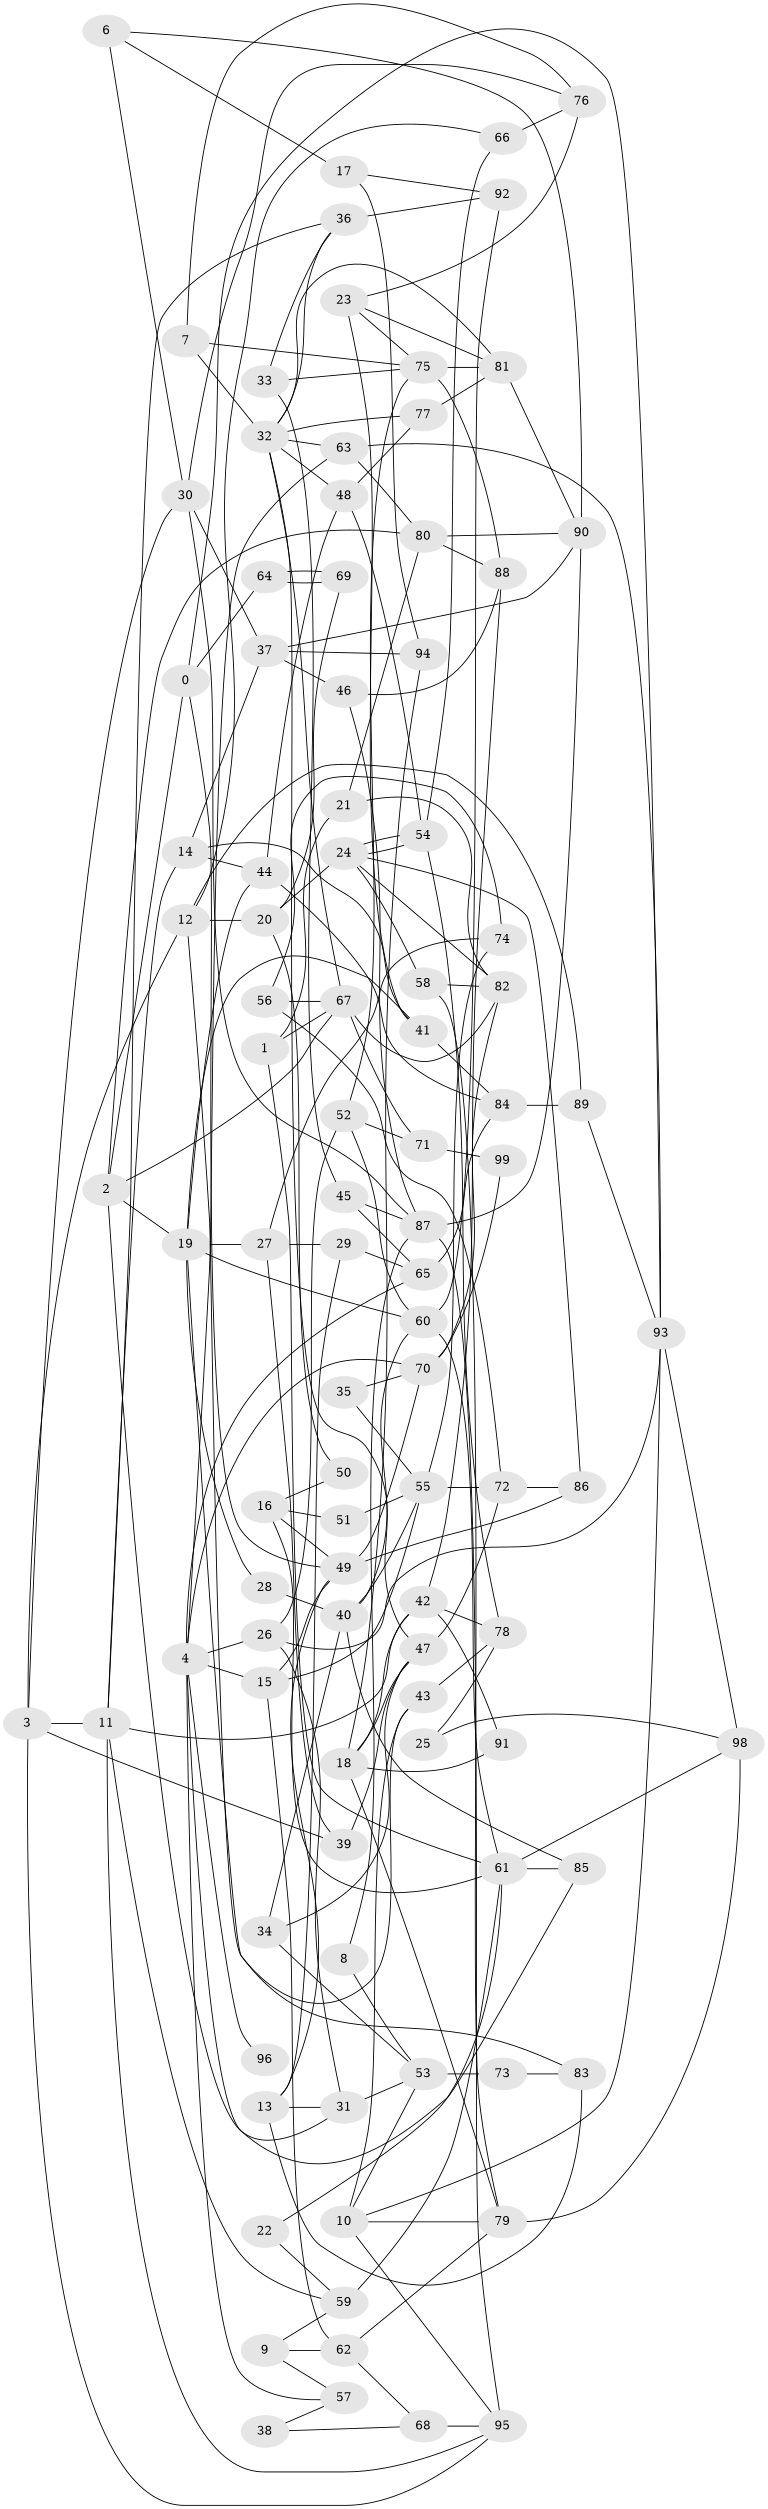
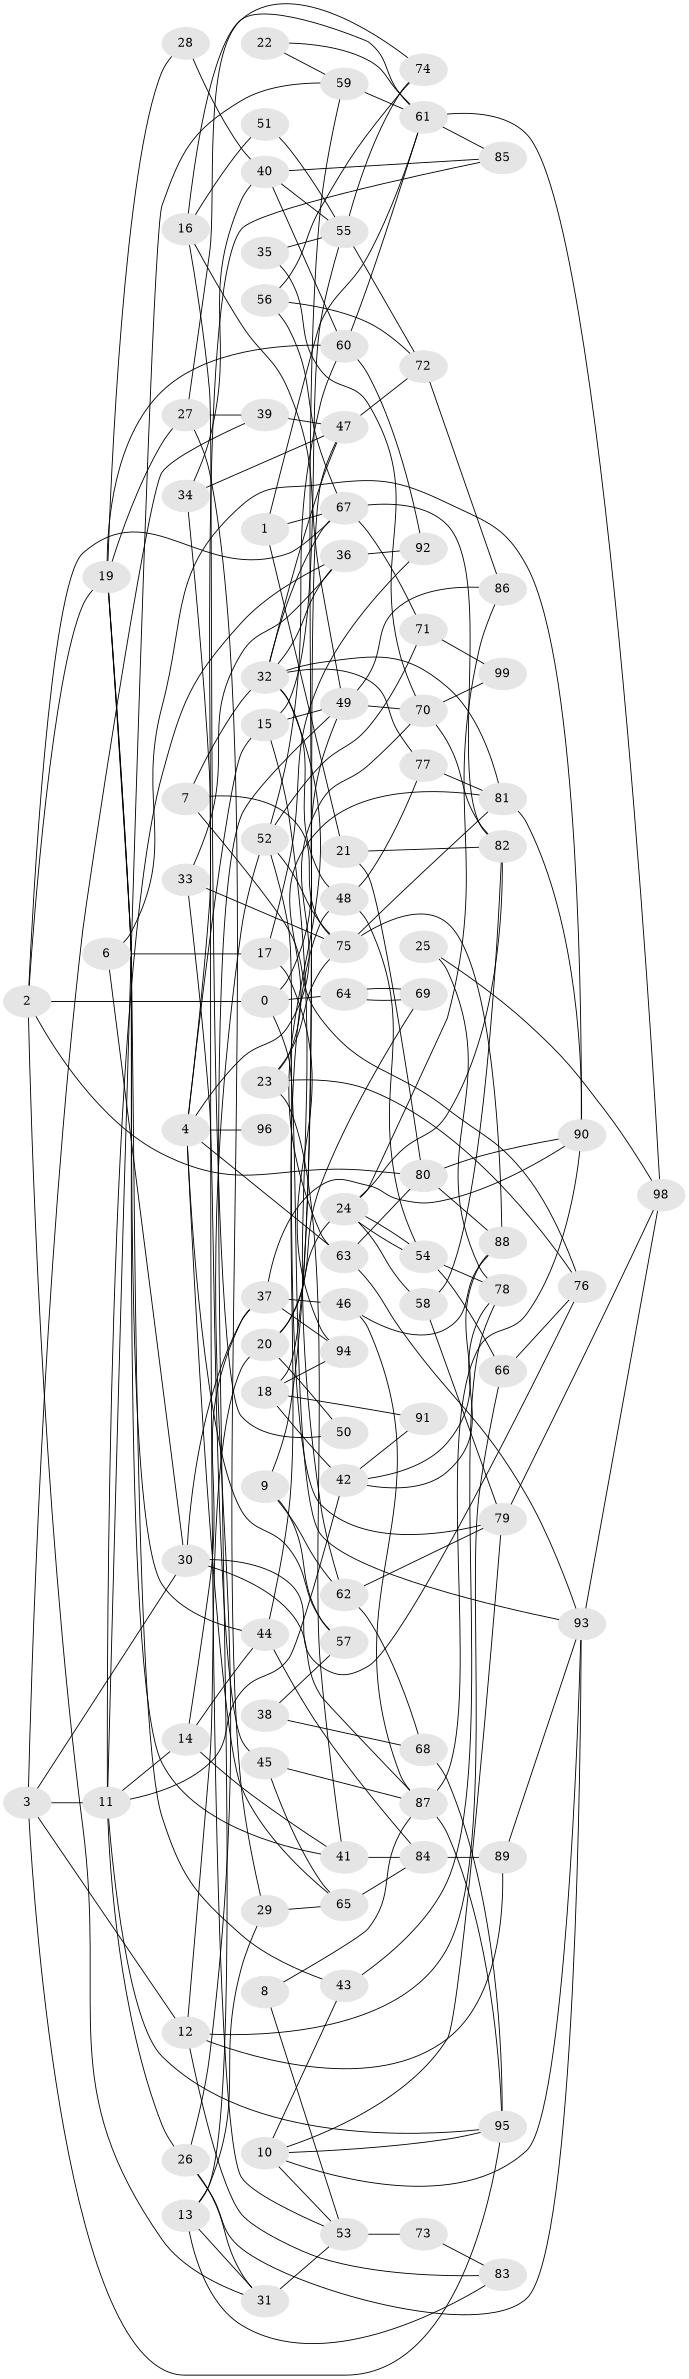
edge "26" -- "4": now "26" -- "11"
edge "18" -- "79": now "52" -- "79"
